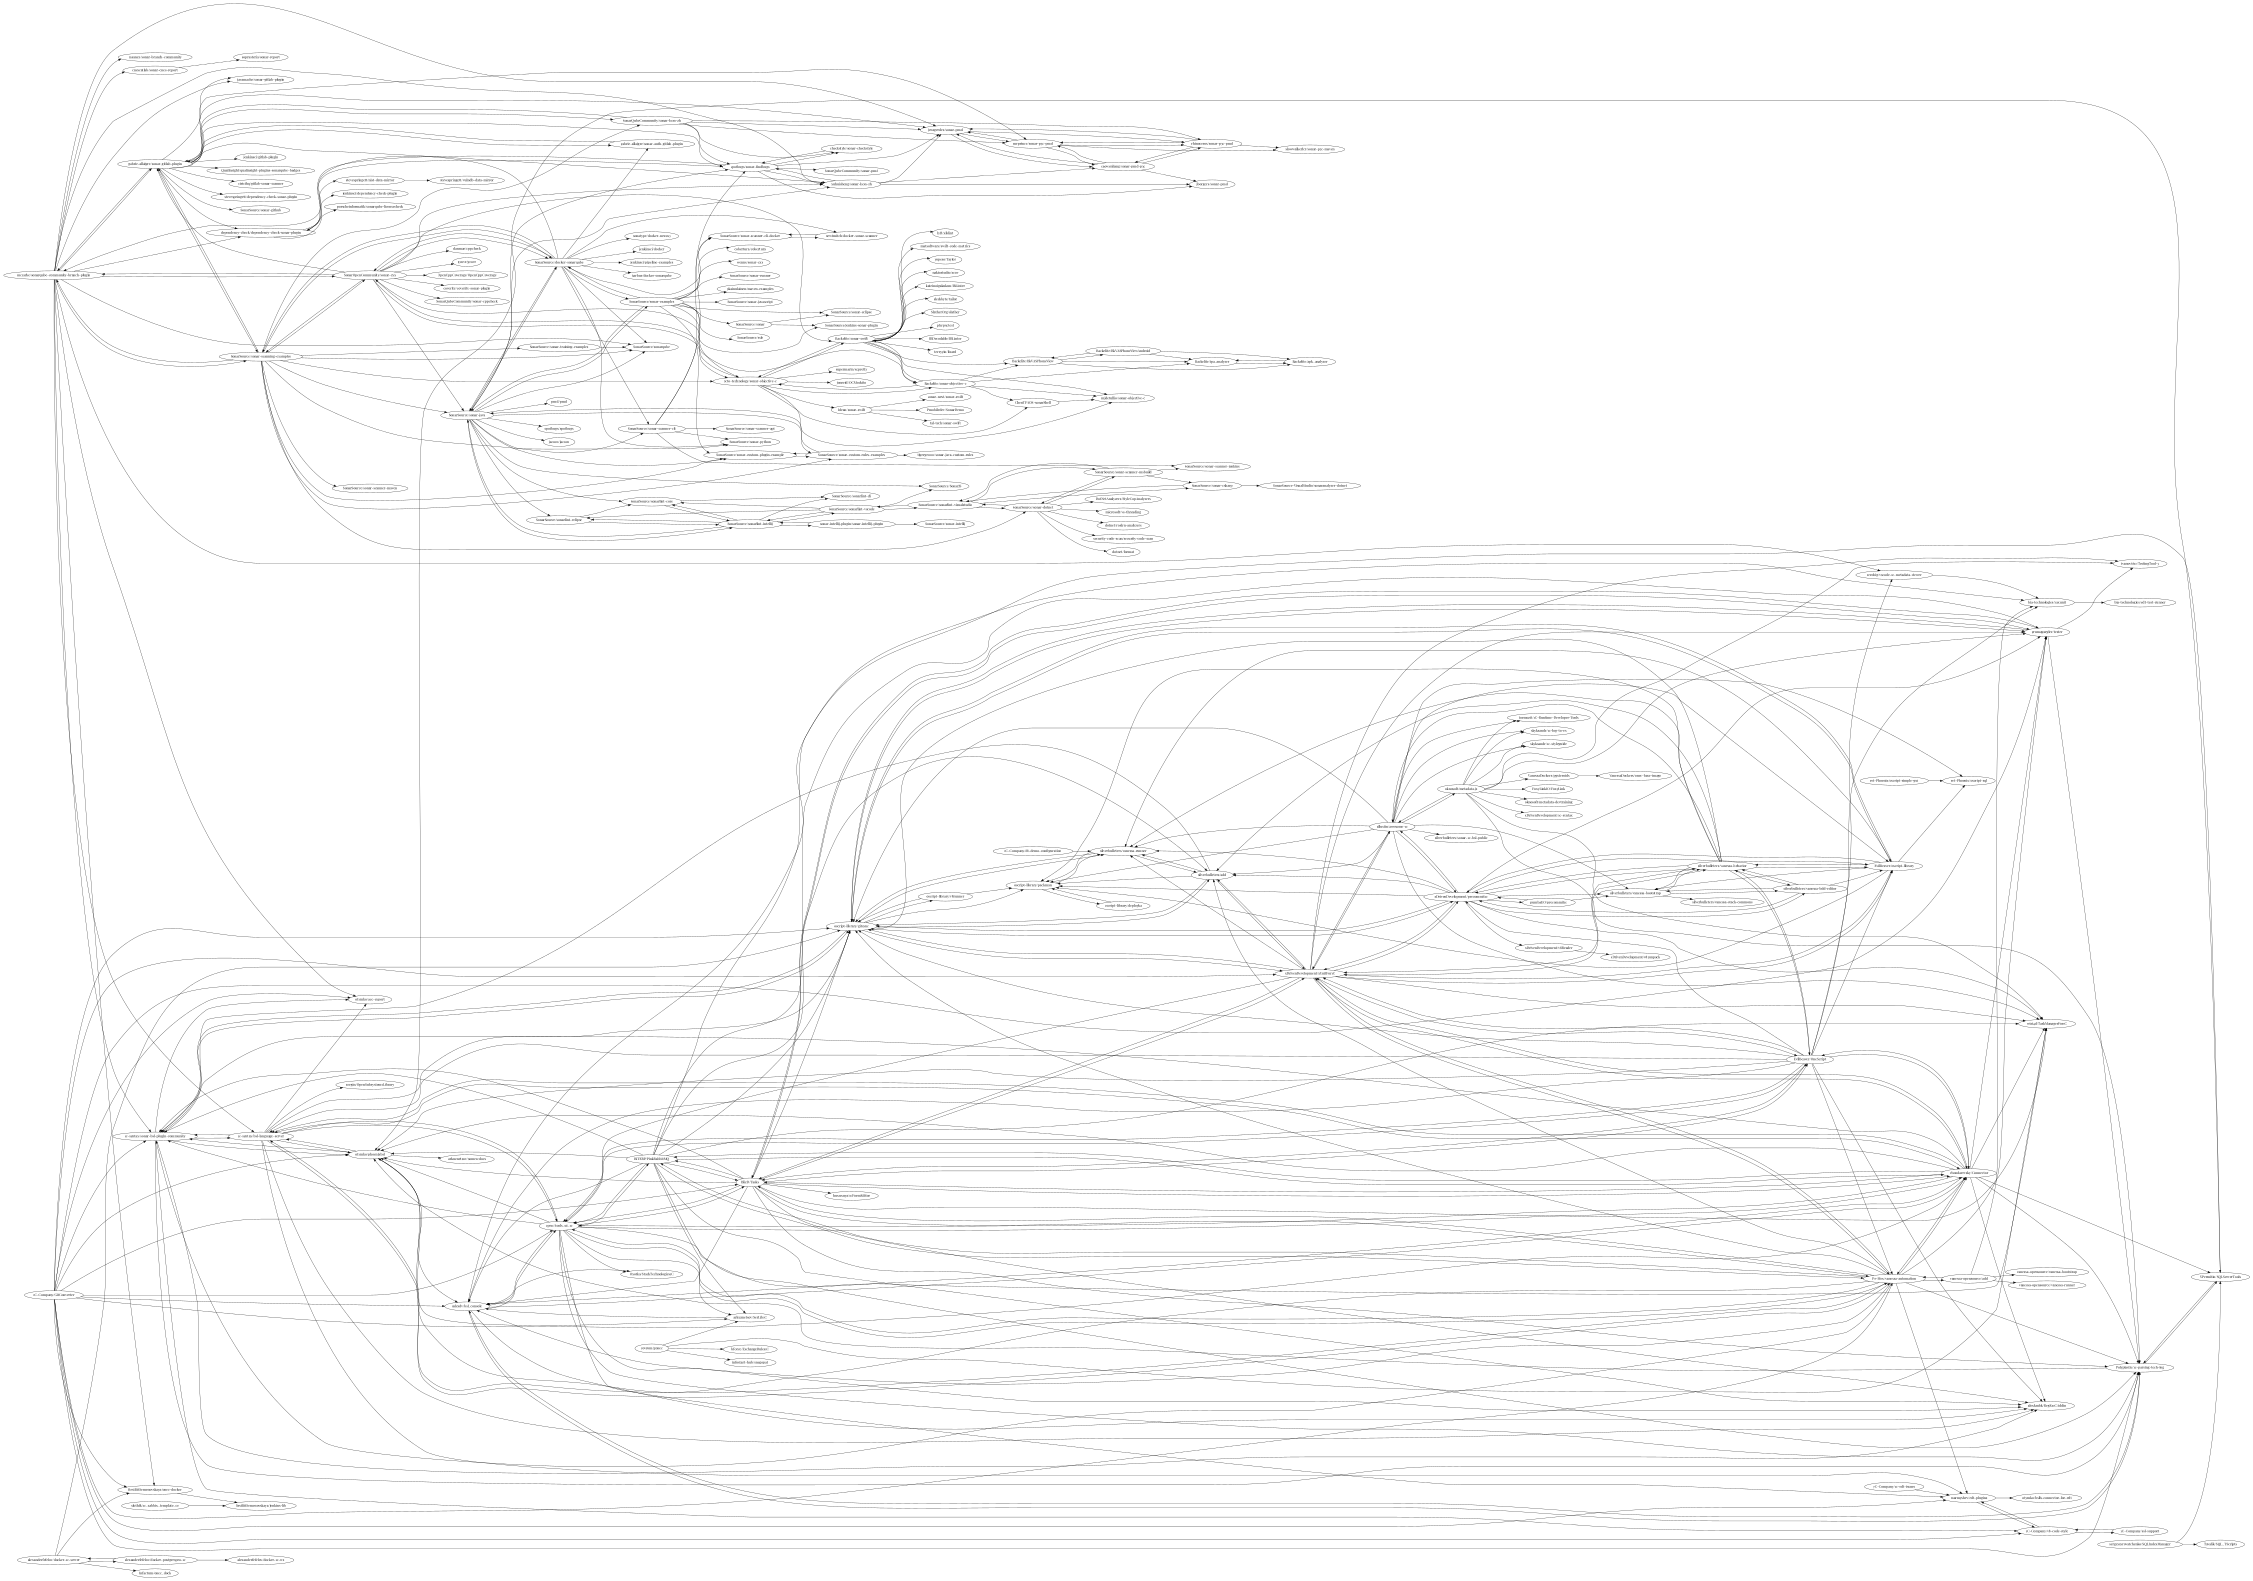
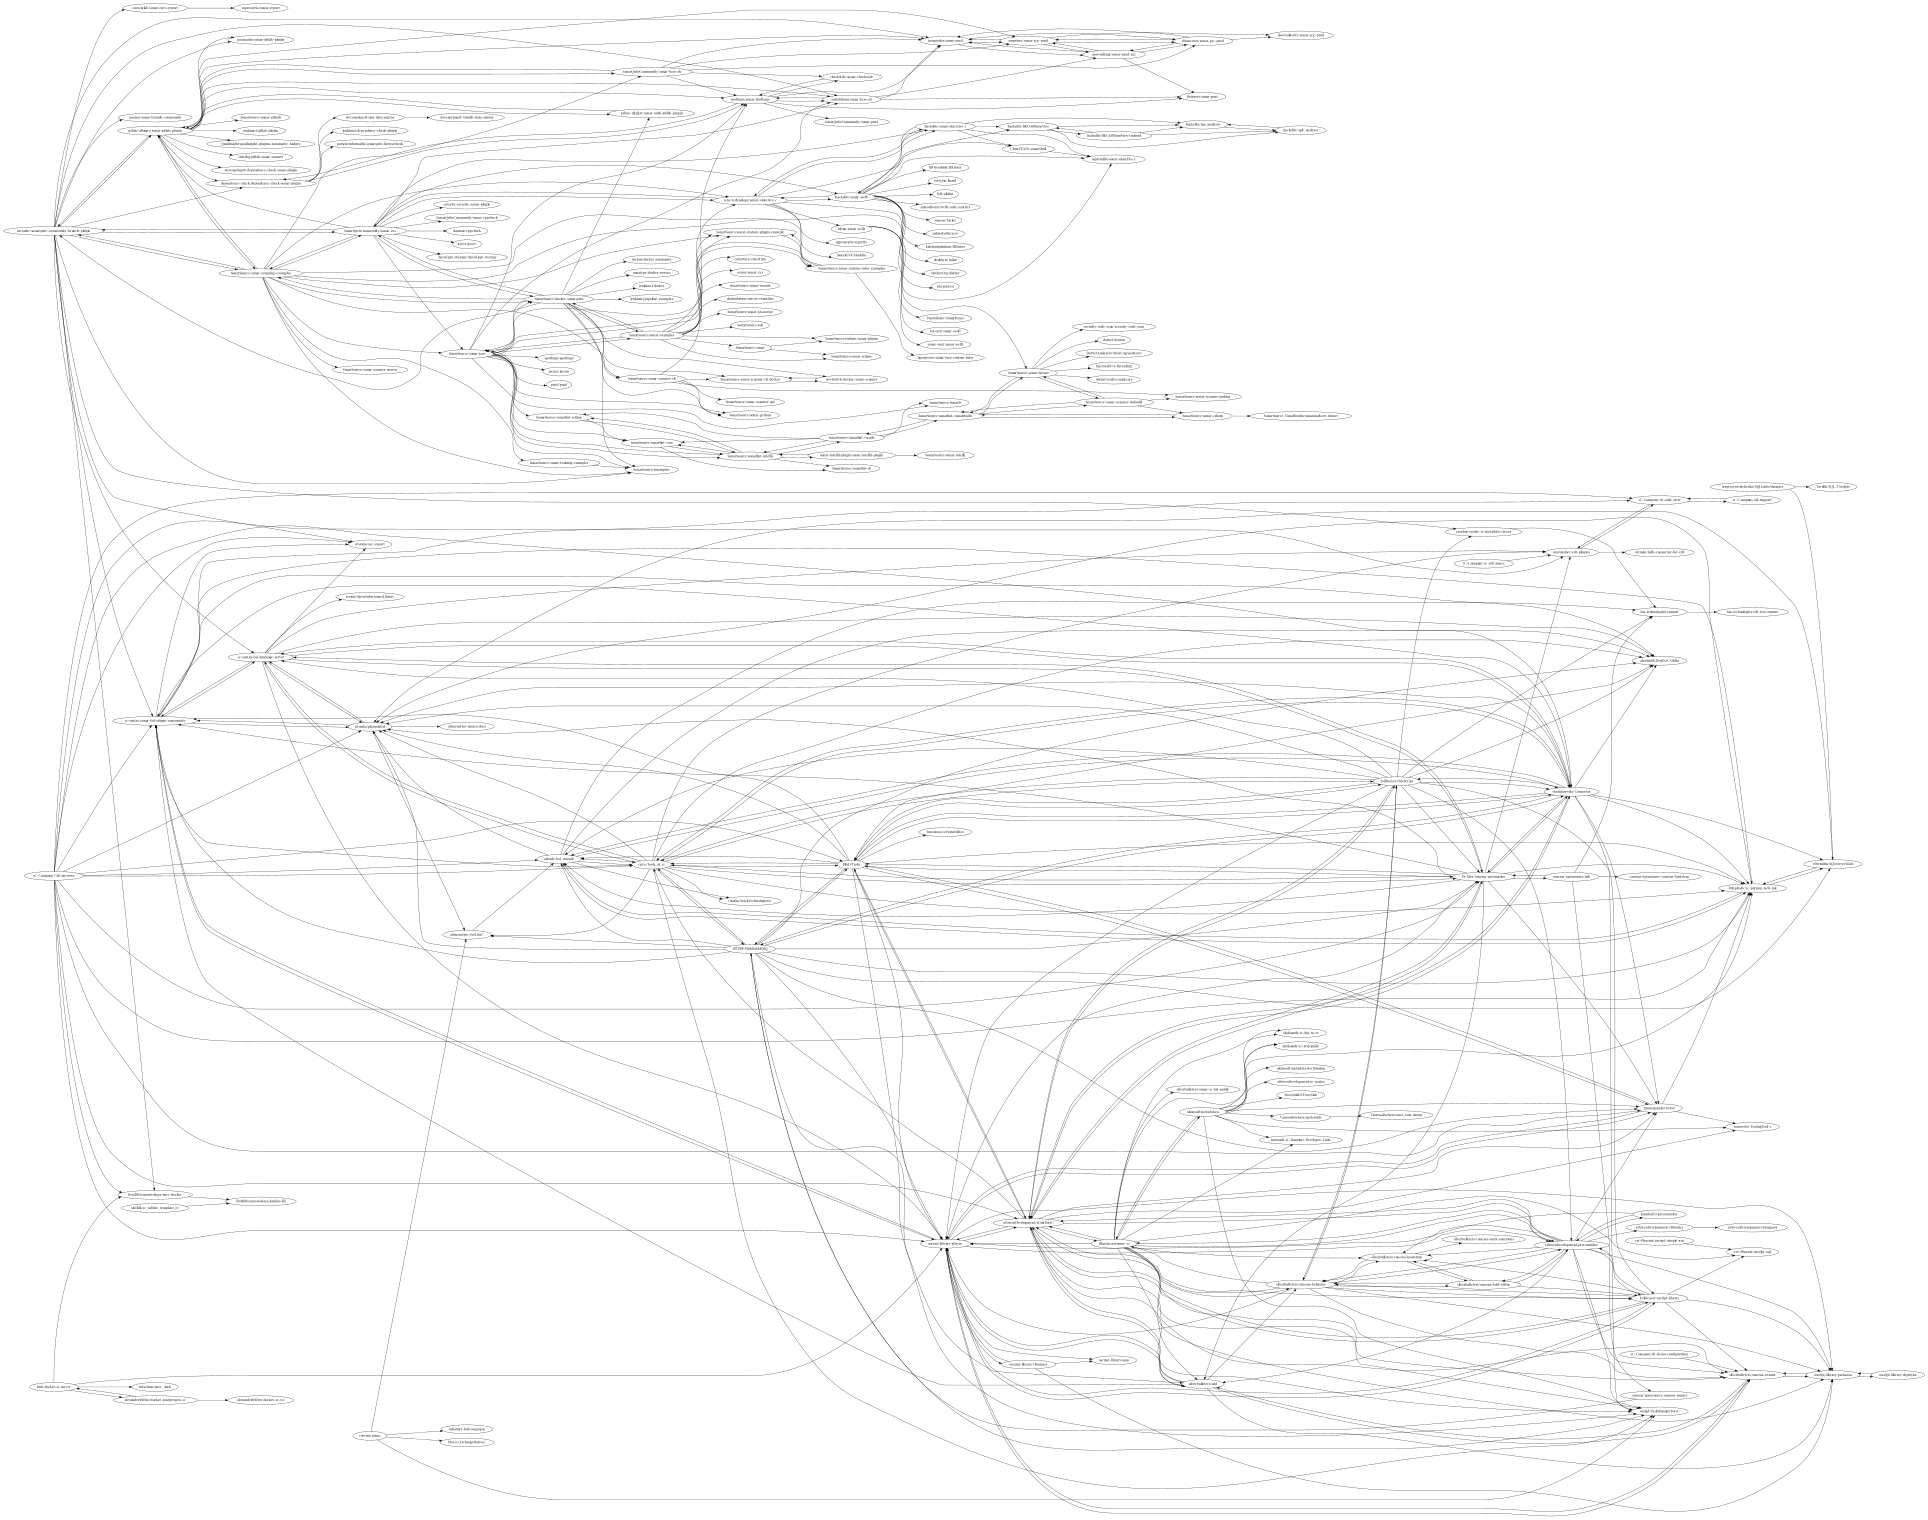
node "slowwalkerlcr/sonar-p3c-maven": label "slowwalkerlcr/sonar-p3c-maven" -> "slowwalkerlcr/sonar-p3c-pmd"
edge "silverbulleters/vanessa-behavior" -> "silverbulleters/add": reversed
edge "otymko/phoenixbsl" -> "salexdv/bsl_console": reversed
edge "Pr-Mex/vanessa-automation" -> "BITERP/PinkRabbitMQ": now "vanessa-opensource/vanessa-runner" -> "BITERP/PinkRabbitMQ"
node "oscript-library/opm": added
node "alexanderfefelov/docker-1c-server": label "alexanderfefelov/docker-1c-server" -> "hub/docker-1c-server"
